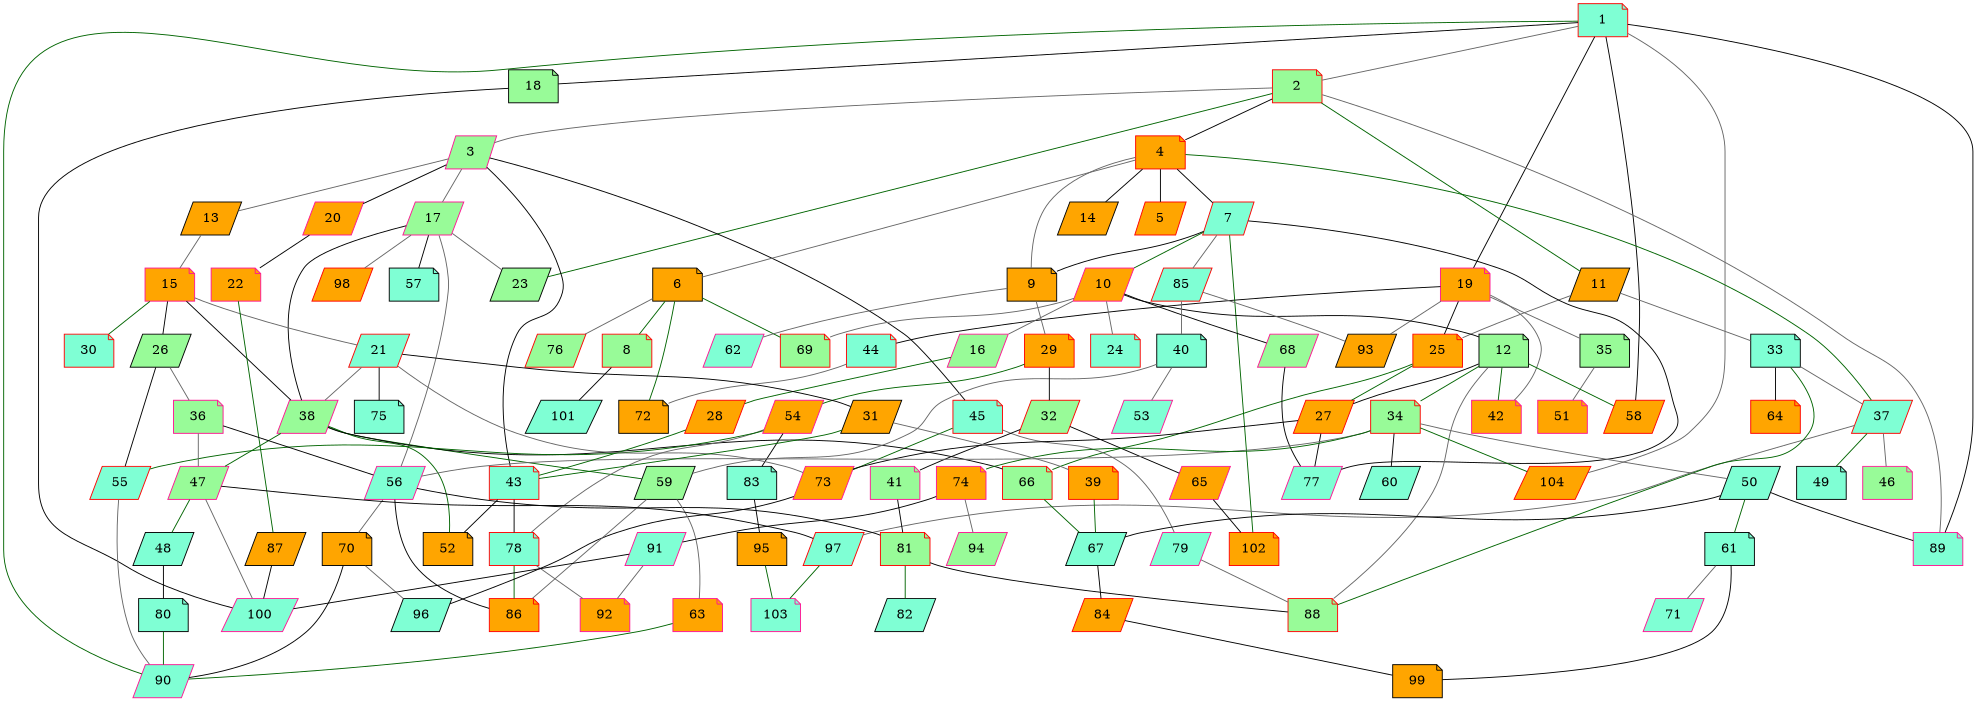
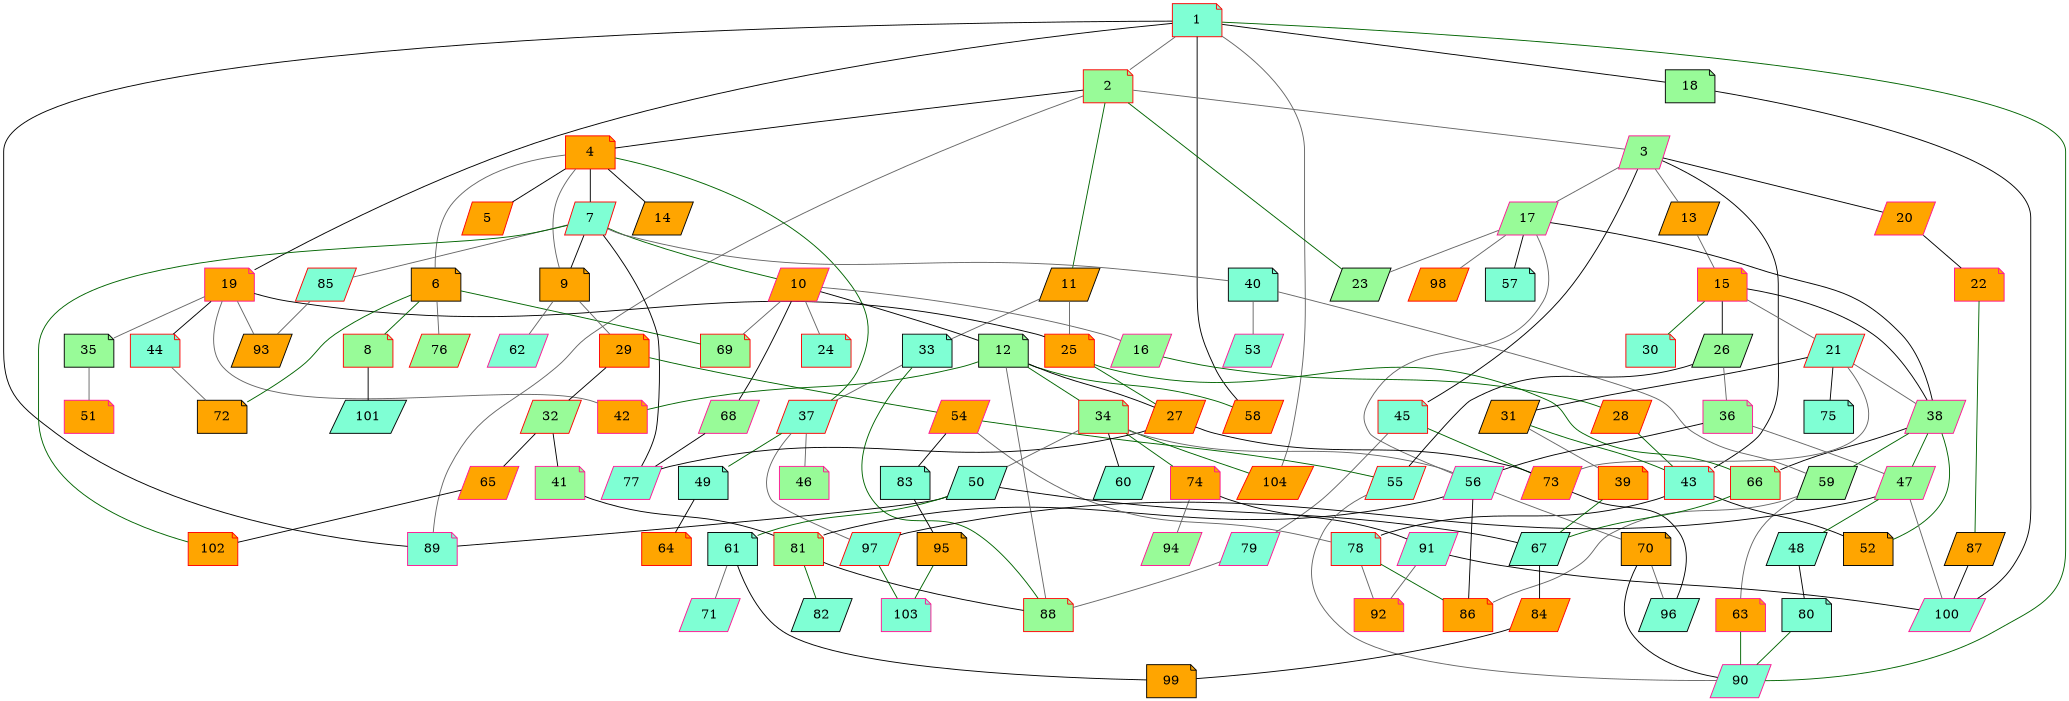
edge "85" -- "40": now "7" -- "40"
edge "33" -- "64": now "49" -- "64"
